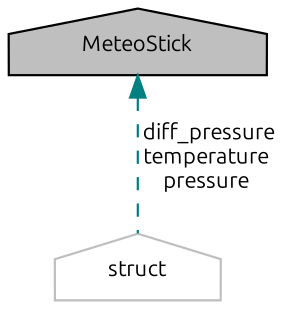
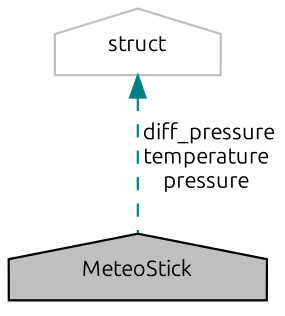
edge "struct" -> "MeteoStick": reversed
